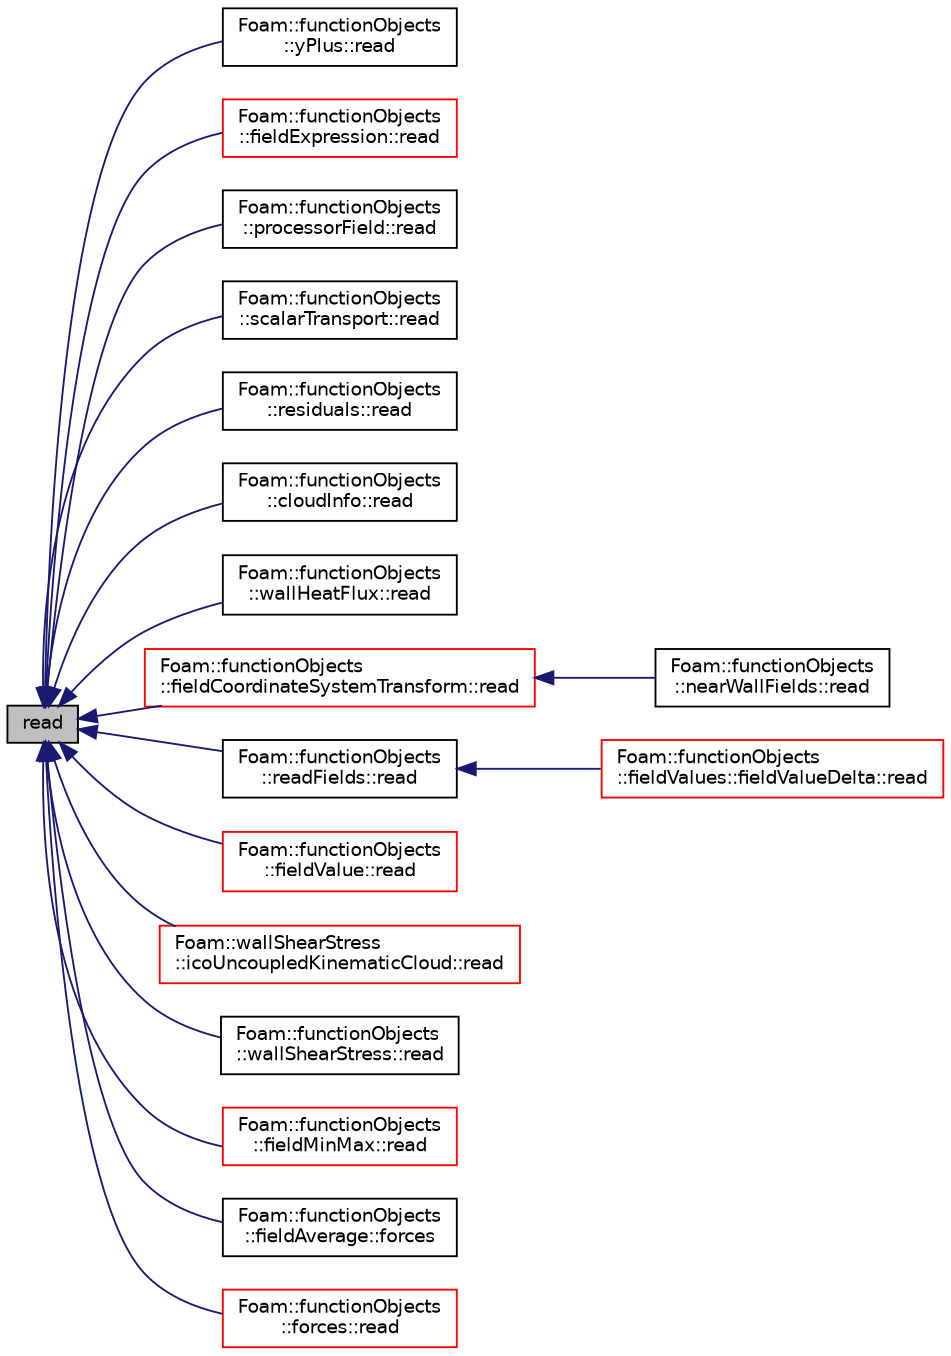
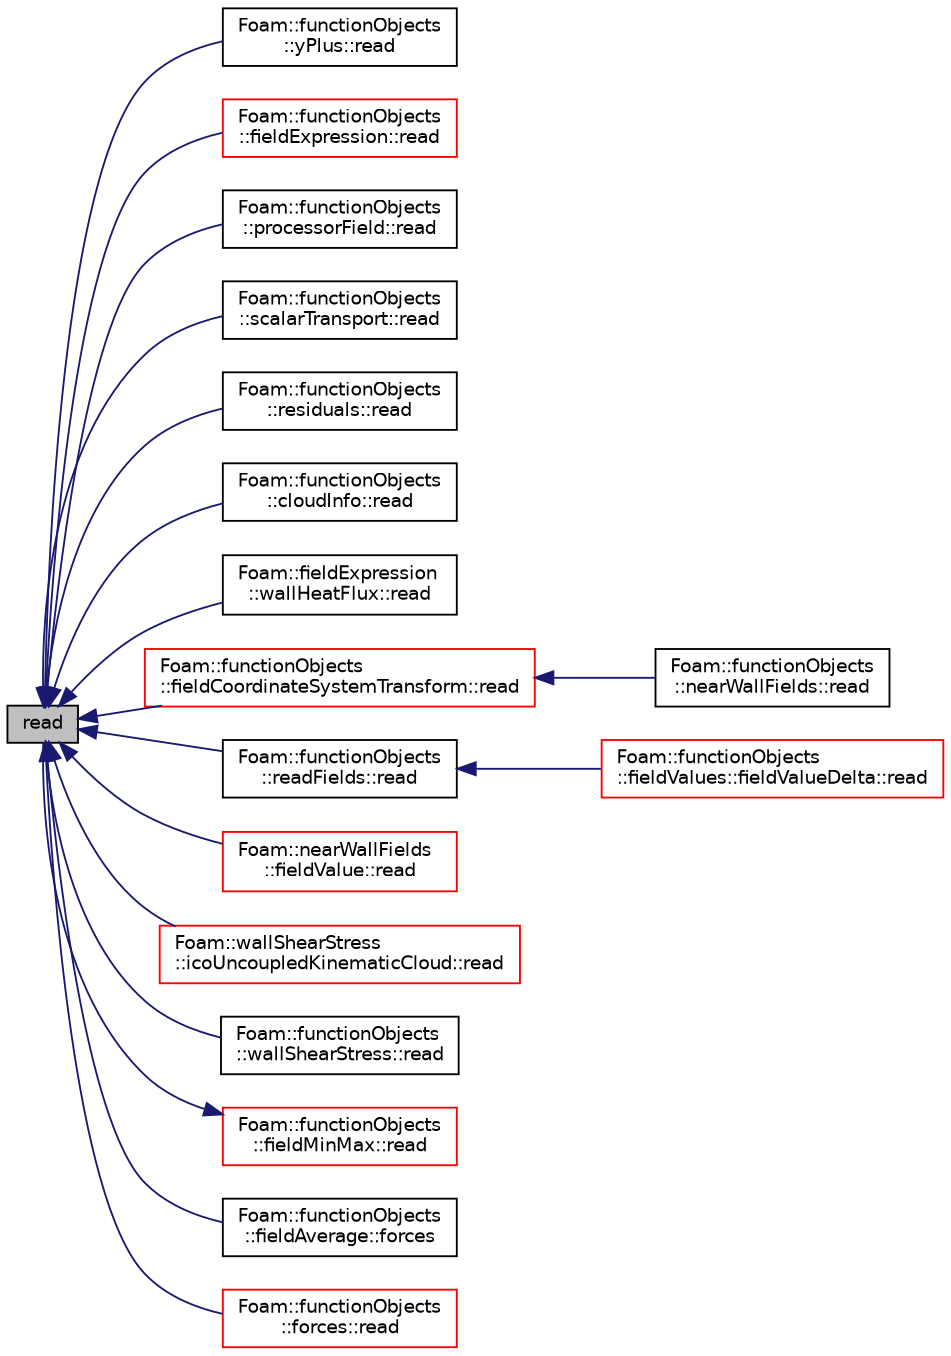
node "Foam::functionObjects ::wallHeatFlux::read": label "Foam::functionObjects ::wallHeatFlux::read" -> "Foam::fieldExpression ::wallHeatFlux::read"
node "Foam::functionObjects ::fieldValue::read": label "Foam::functionObjects ::fieldValue::read" -> "Foam::nearWallFields ::fieldValue::read"
edge "Foam::functionObjects ::fieldMinMax::read" -> "read": reversed
